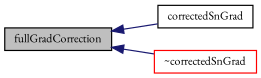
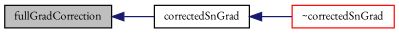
edge "~correctedSnGrad" -> "fullGradCorrection": now "~correctedSnGrad" -> "correctedSnGrad"
